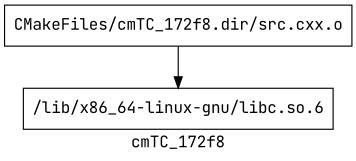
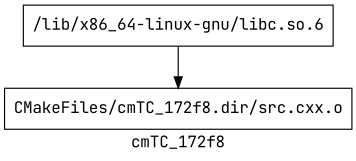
edge "CMakeFiles/cmTC_172f8.dir/src.cxx.o" -> "/lib/x86_64-linux-gnu/libc.so.6": reversed
